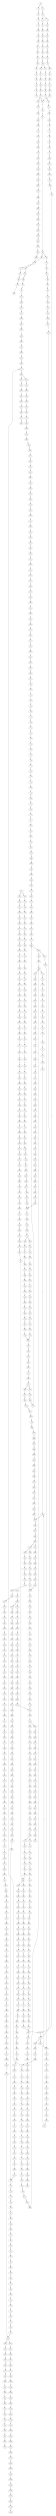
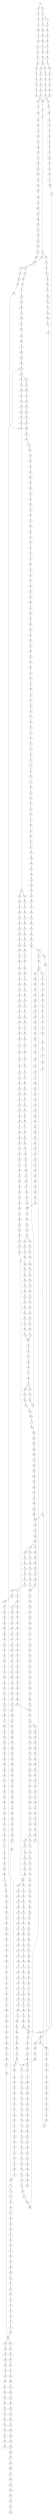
node "S102": added
